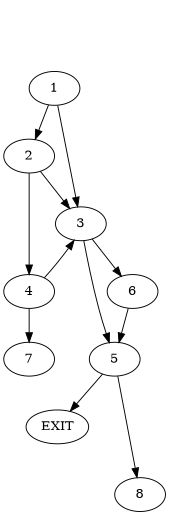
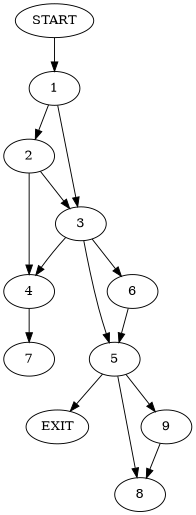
node "START": added
edge "4" -> "3": reversed
node "9": added
